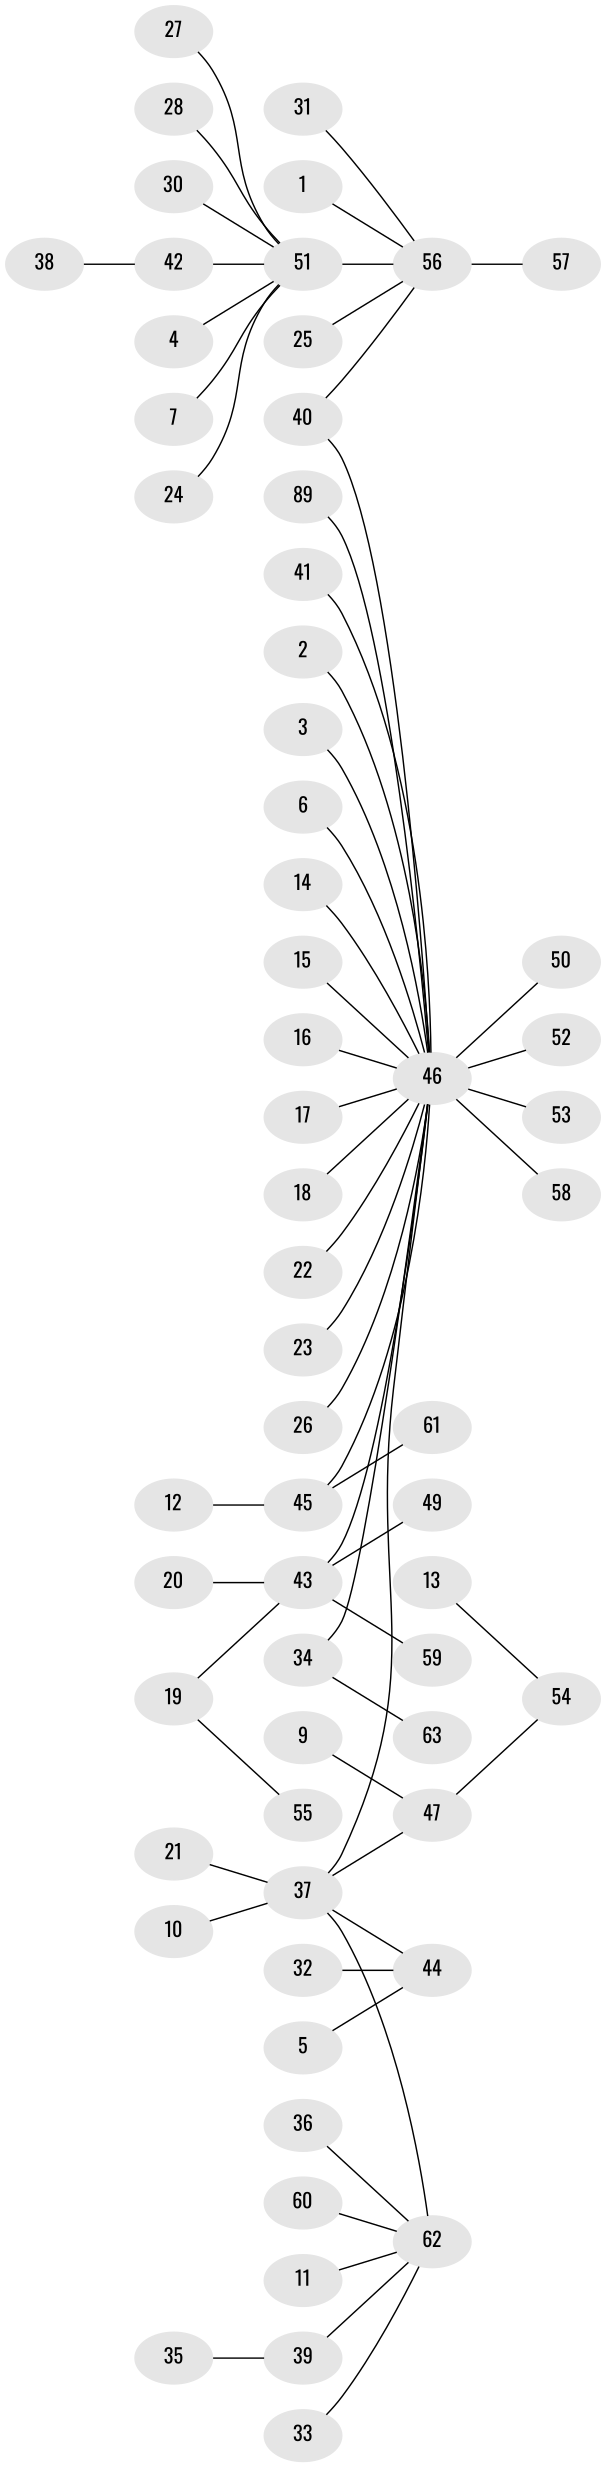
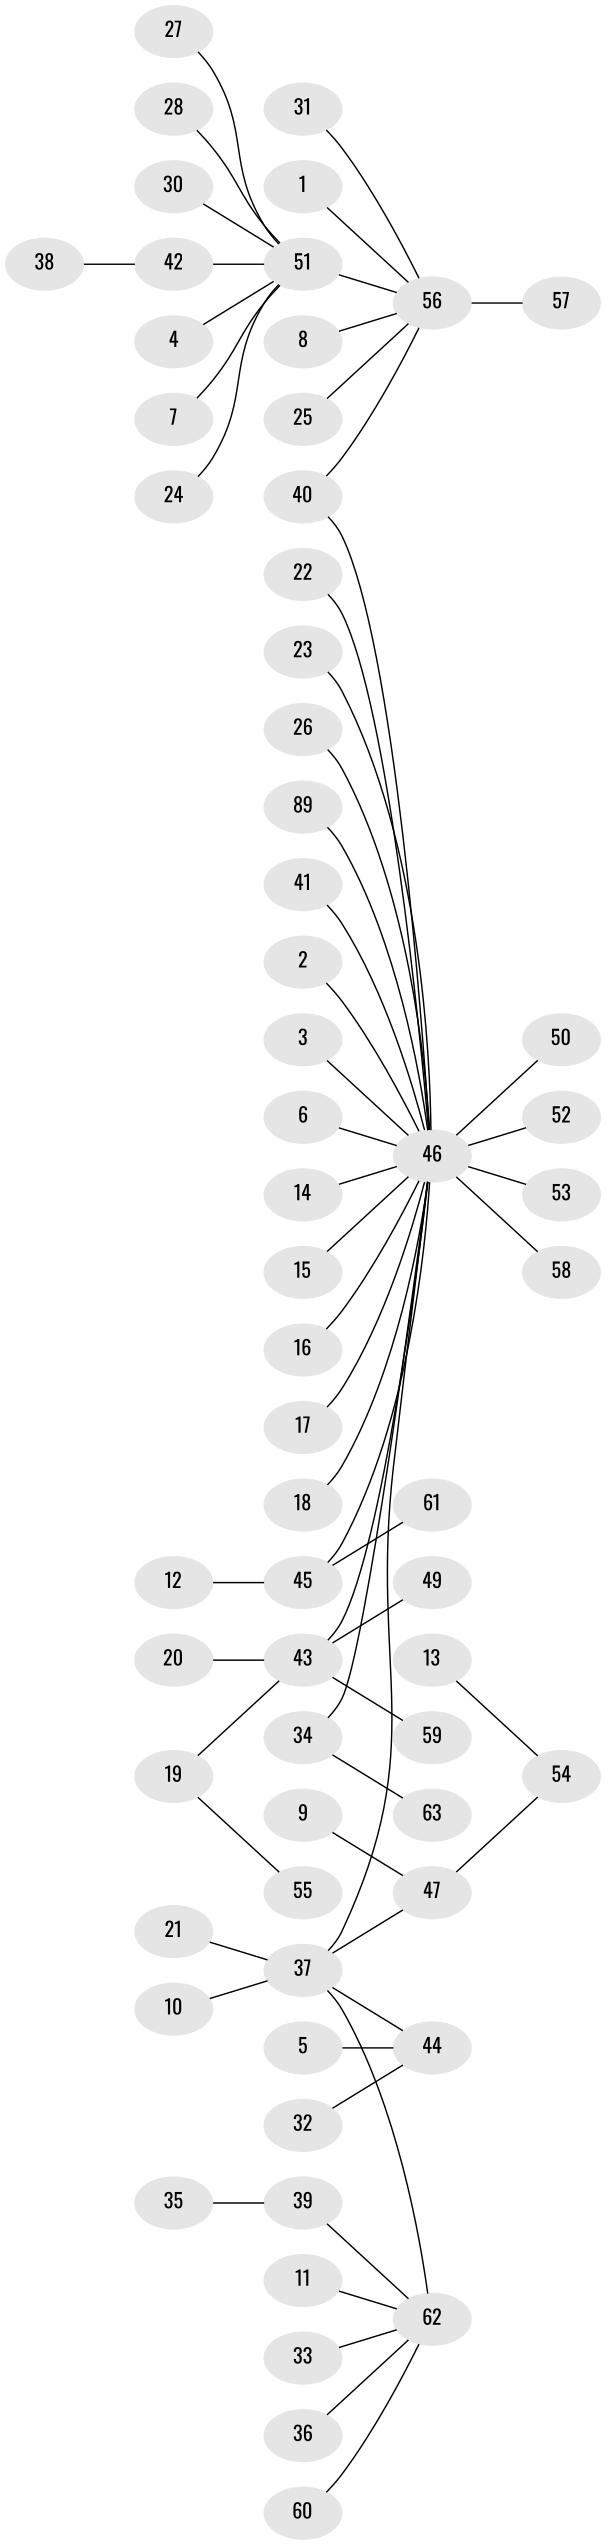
node "8": added
